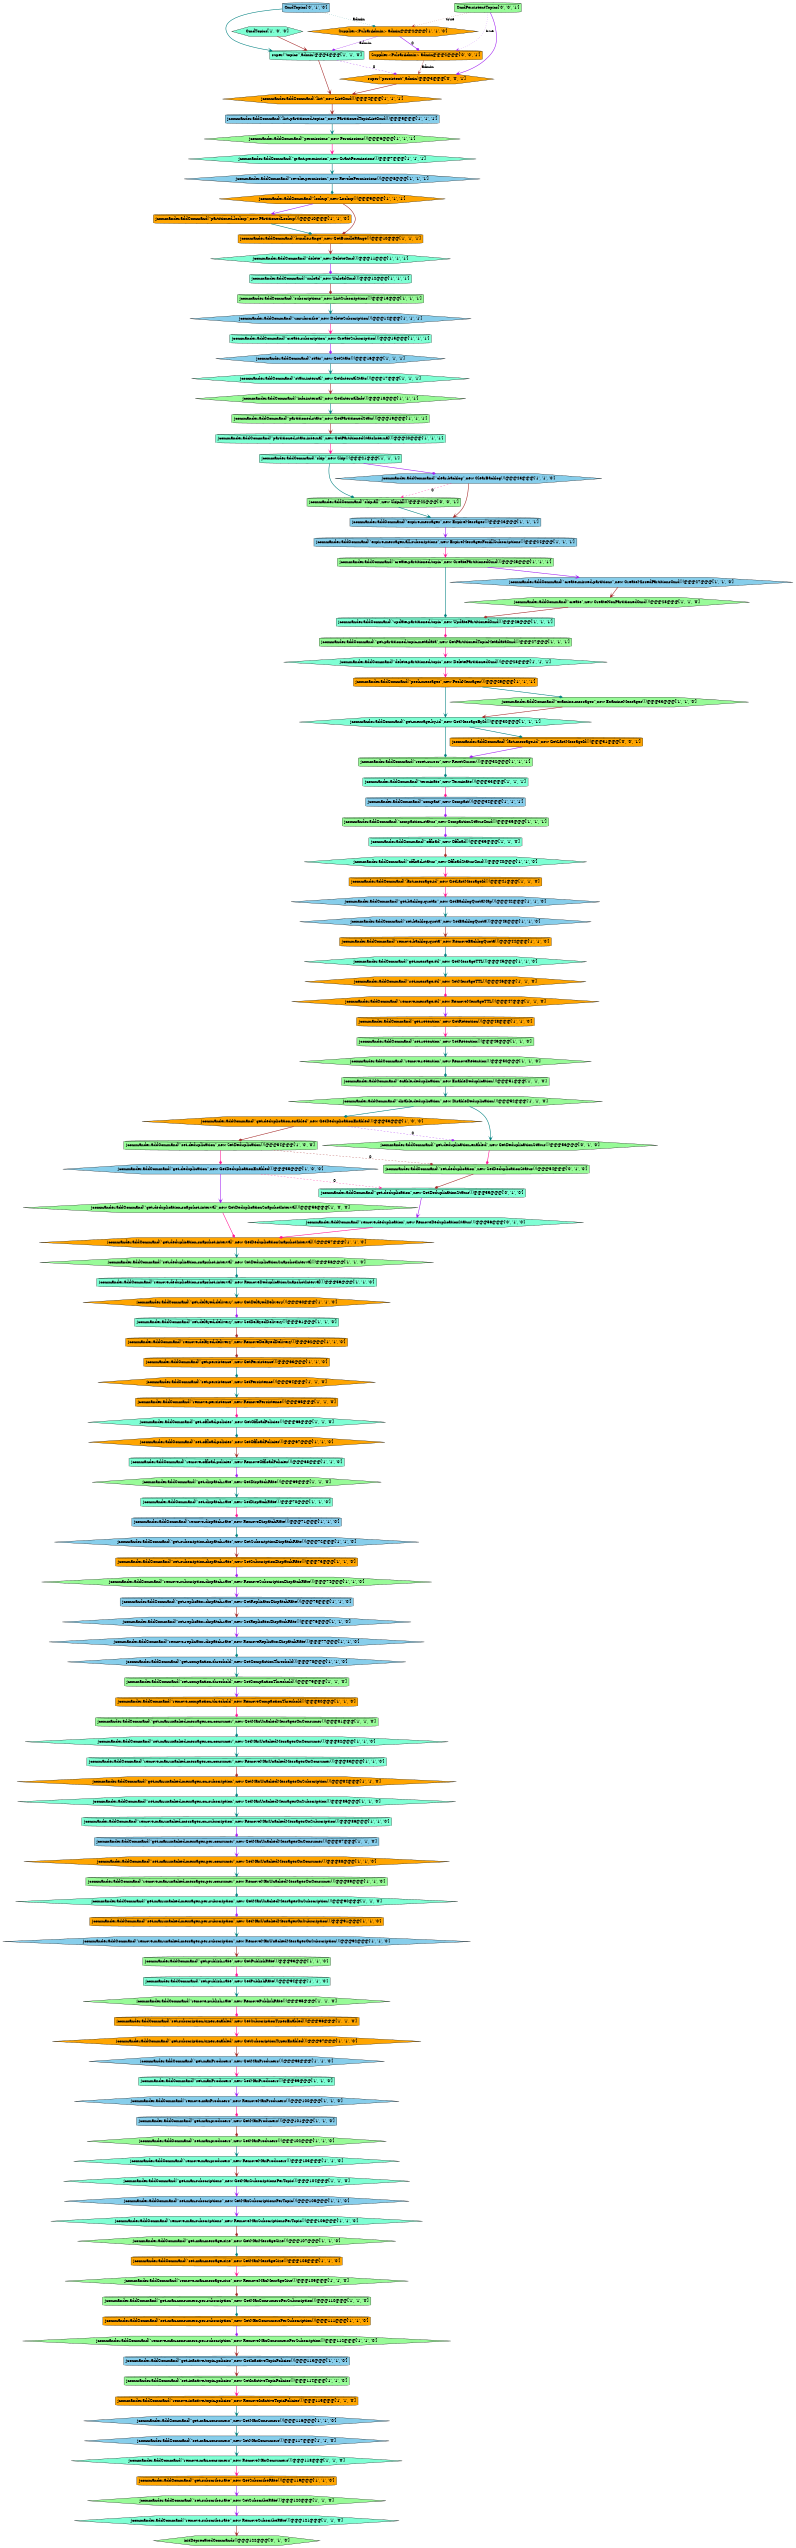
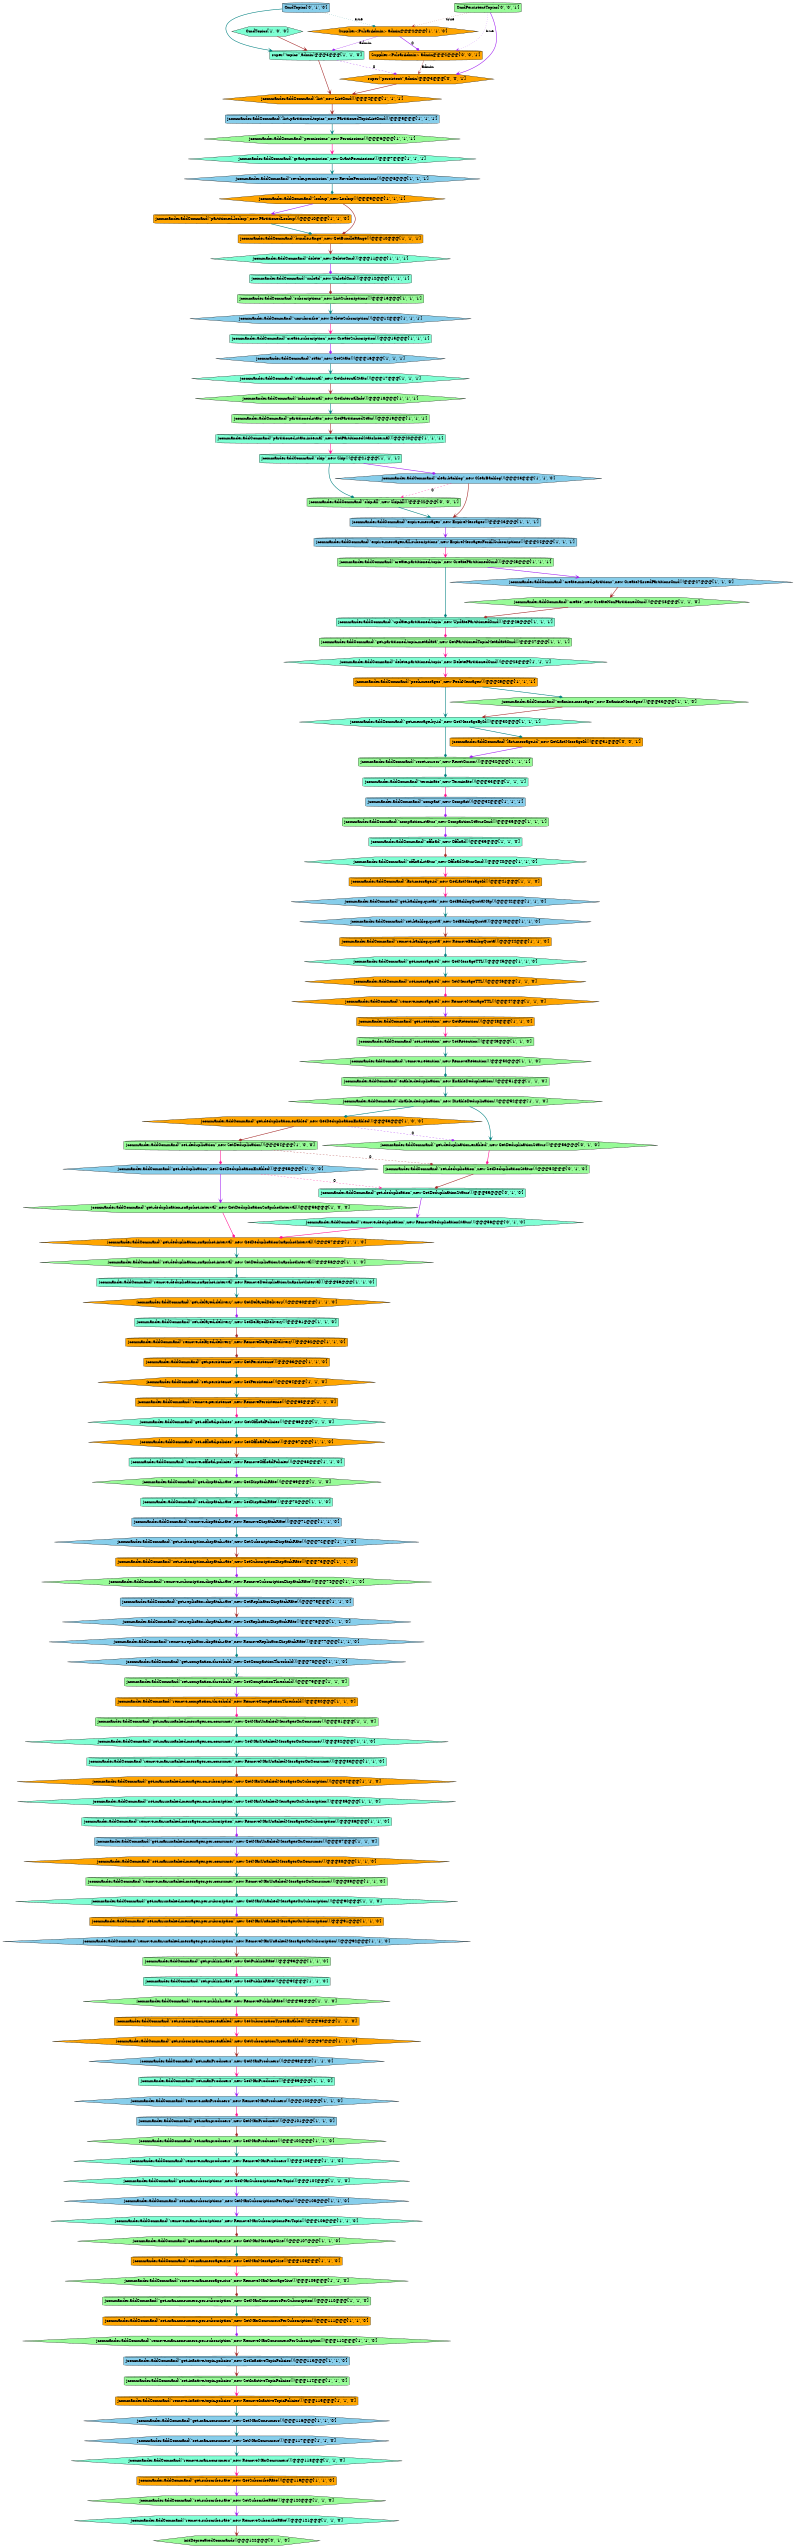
edge "CmdTopics['0', '1', '0']" -> "Supplier<PulsarAdmin> admin@@@2@@@['1', '1', '0']": label "admin" -> "true"
